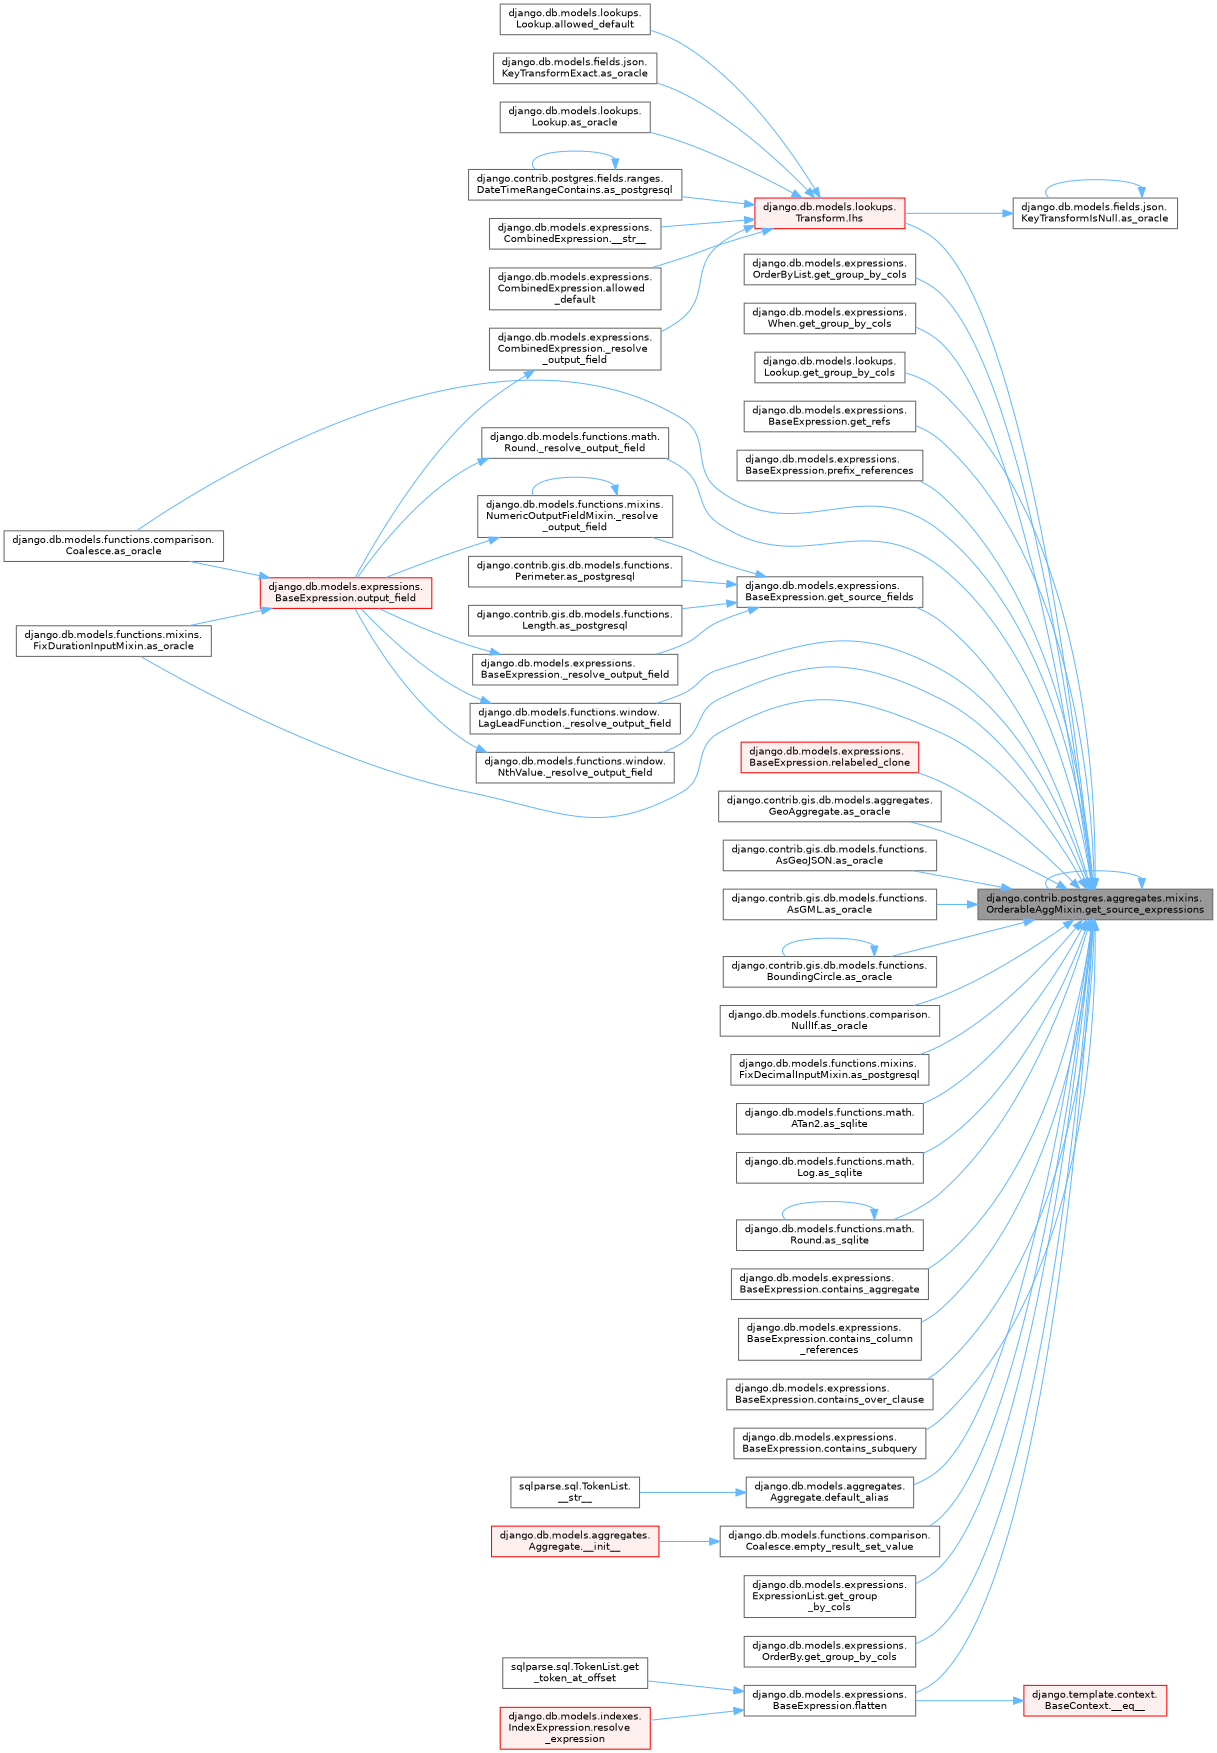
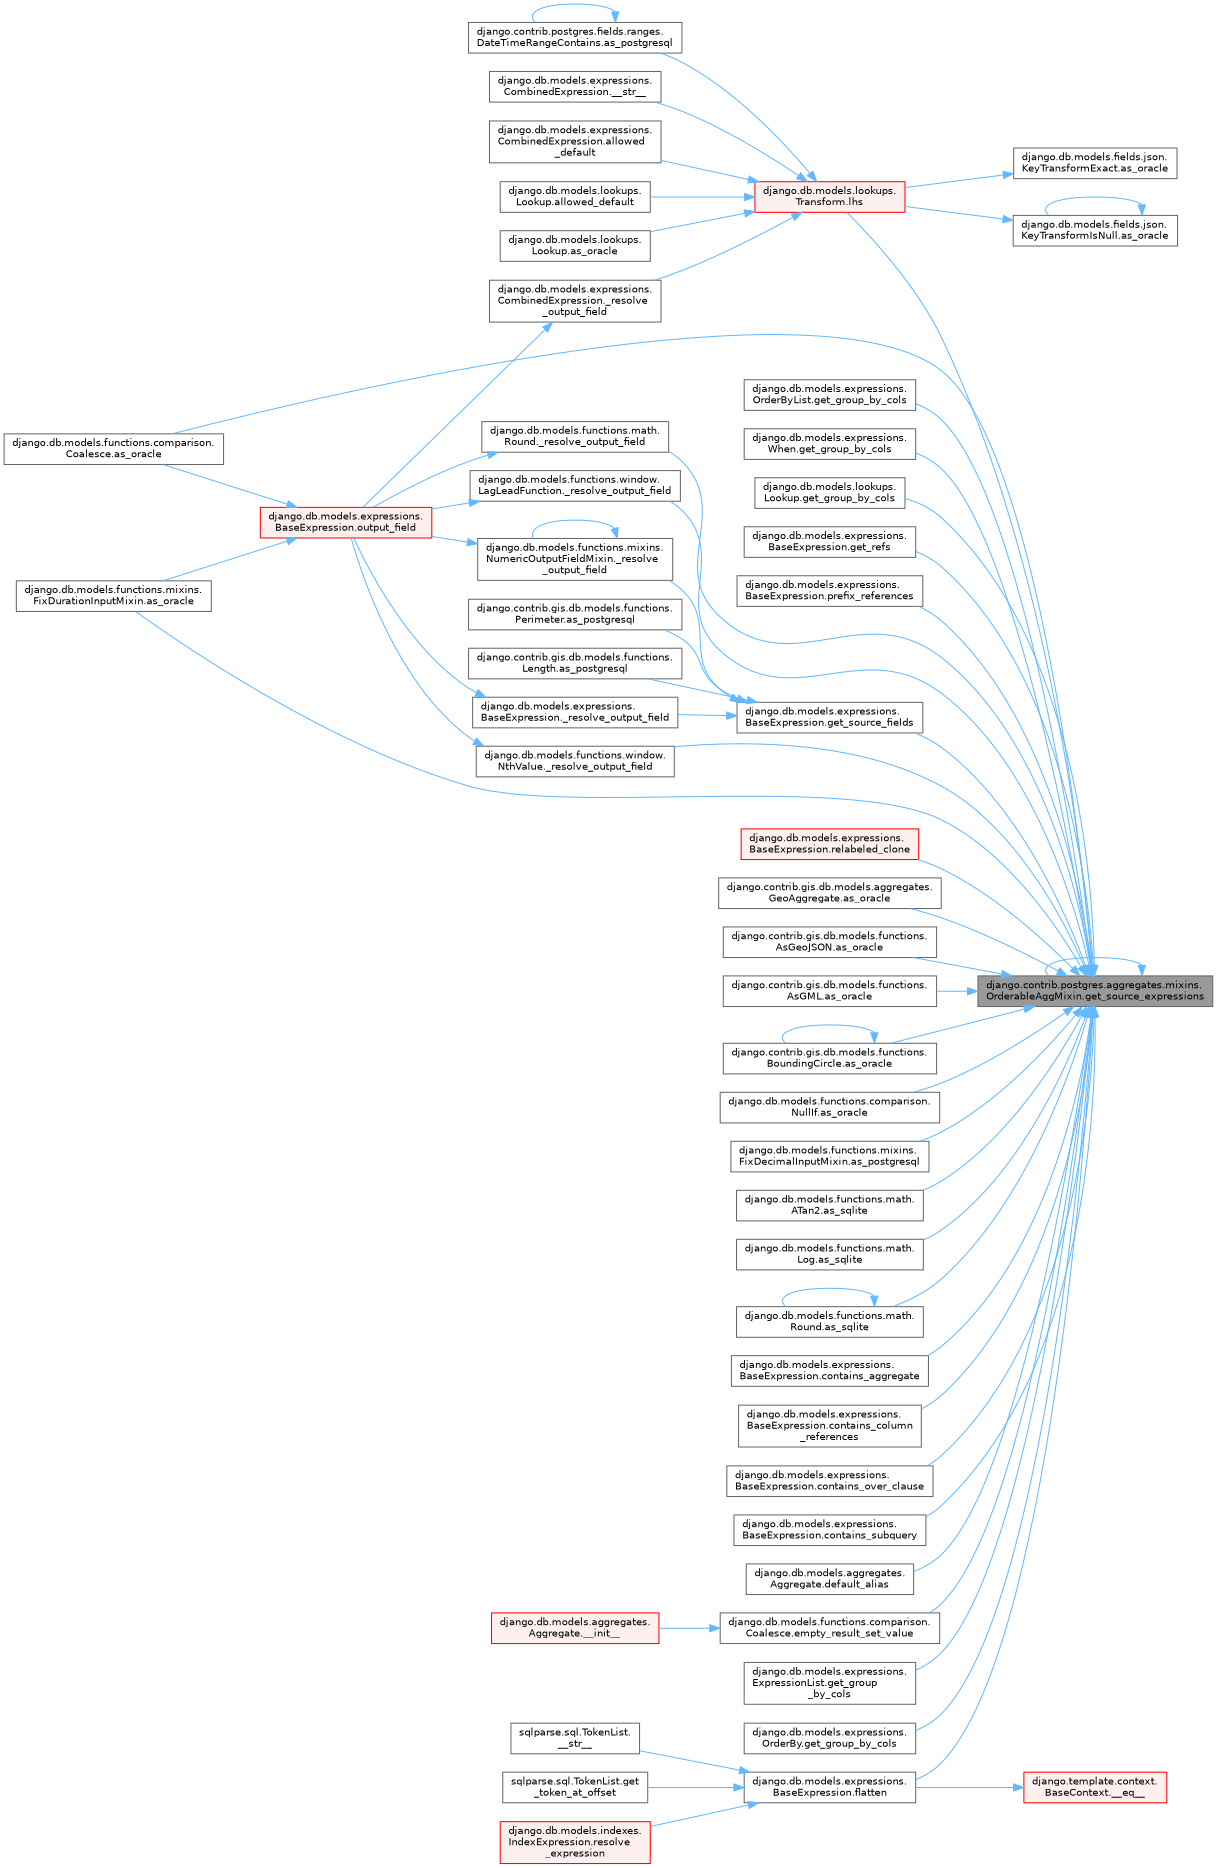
edge "django.db.models.fields.json. KeyTransformExact.as_oracle" -> "django.db.models.lookups. Transform.lhs": reversed
edge "sqlparse.sql.TokenList. __str__" -> "django.db.models.aggregates. Aggregate.default_alias": now "sqlparse.sql.TokenList. __str__" -> "django.db.models.expressions. BaseExpression.flatten"
